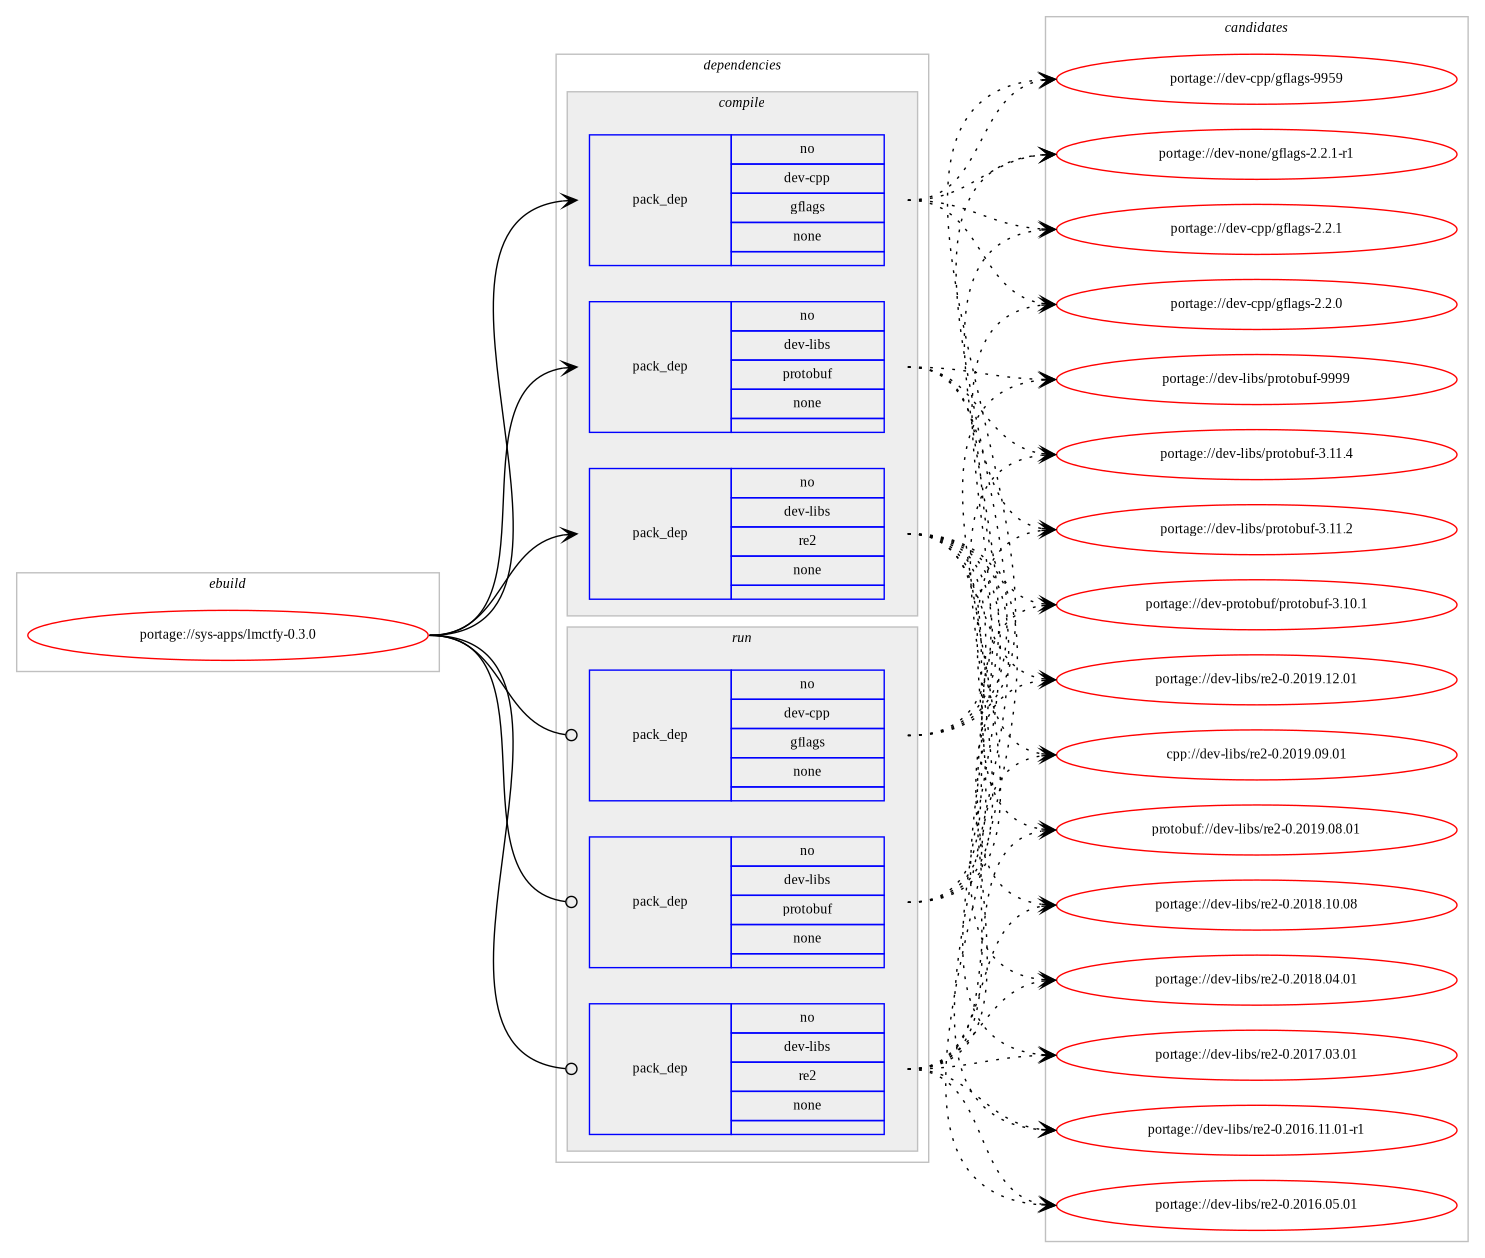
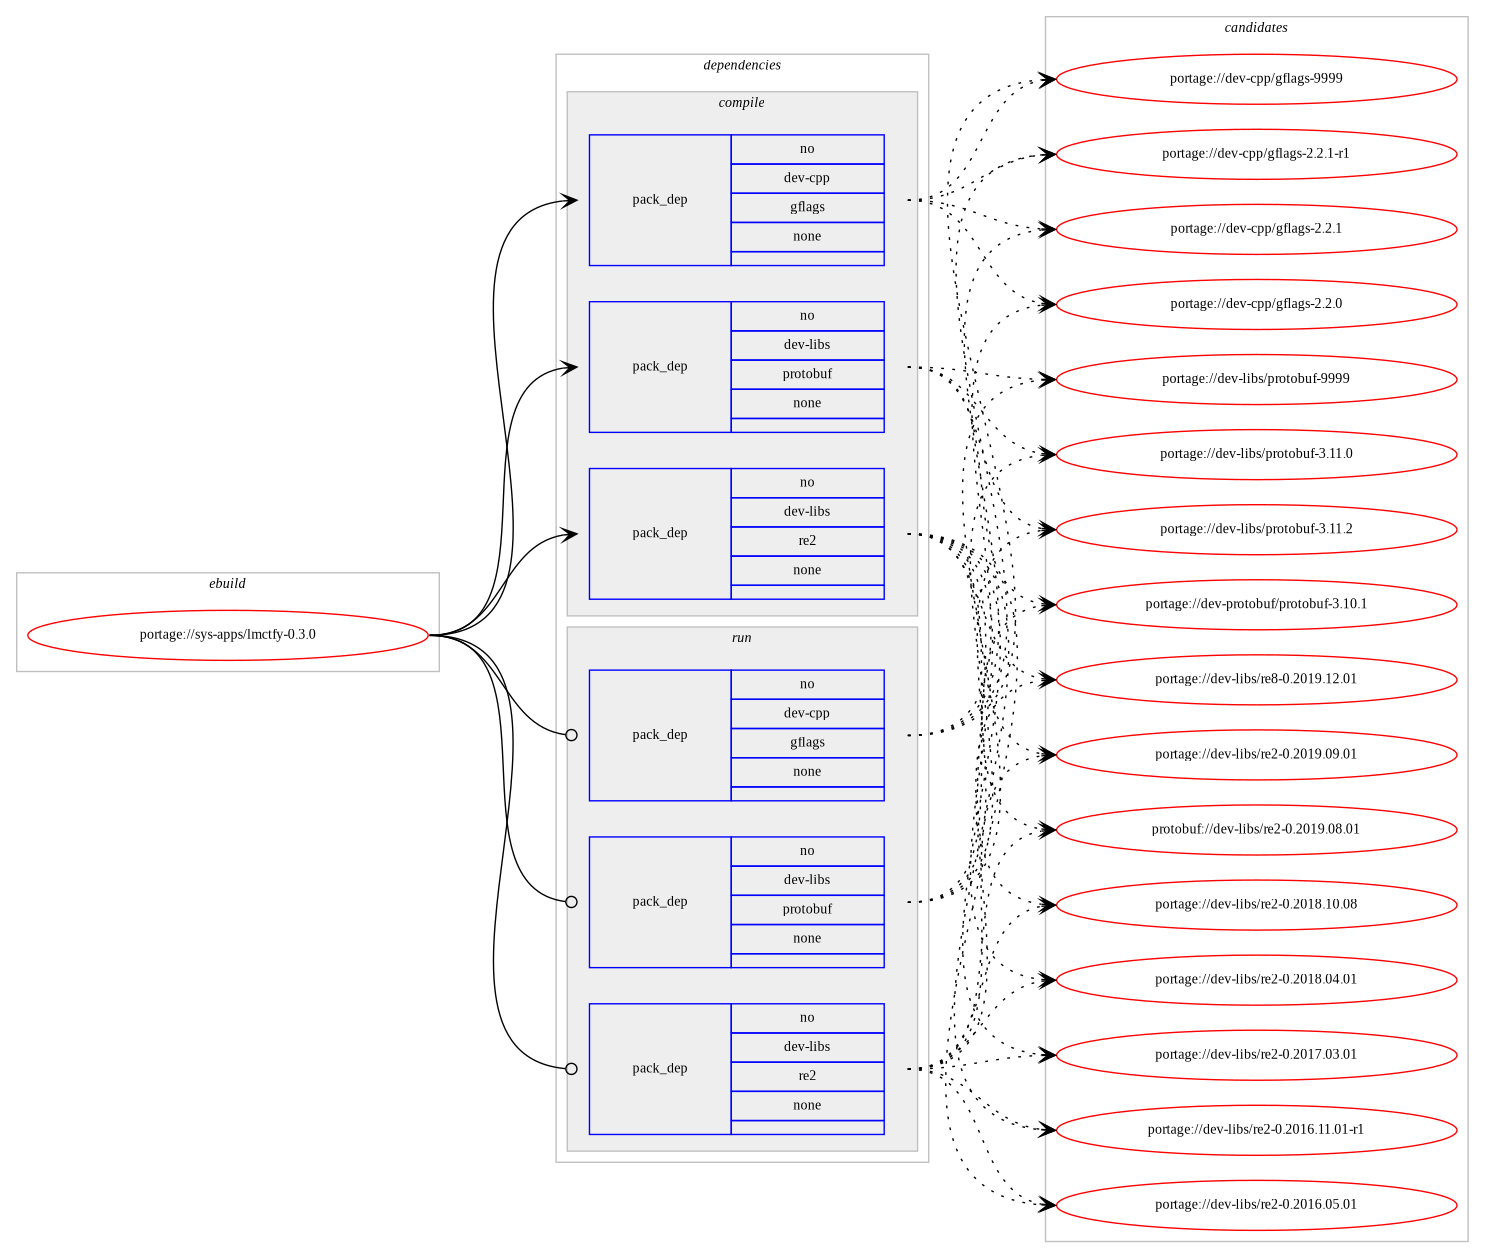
node "portage://dev-cpp/gflags-9959": label "portage://dev-cpp/gflags-9959" -> "portage://dev-cpp/gflags-9999"
node "portage://dev-none/gflags-2.2.1-r1": label "portage://dev-none/gflags-2.2.1-r1" -> "portage://dev-cpp/gflags-2.2.1-r1"
node "portage://dev-libs/protobuf-3.11.4": label "portage://dev-libs/protobuf-3.11.4" -> "portage://dev-libs/protobuf-3.11.0"
node "portage://dev-libs/re2-0.2019.12.01": label "portage://dev-libs/re2-0.2019.12.01" -> "portage://dev-libs/re8-0.2019.12.01"
node "cpp://dev-libs/re2-0.2019.09.01": label "cpp://dev-libs/re2-0.2019.09.01" -> "portage://dev-libs/re2-0.2019.09.01"
